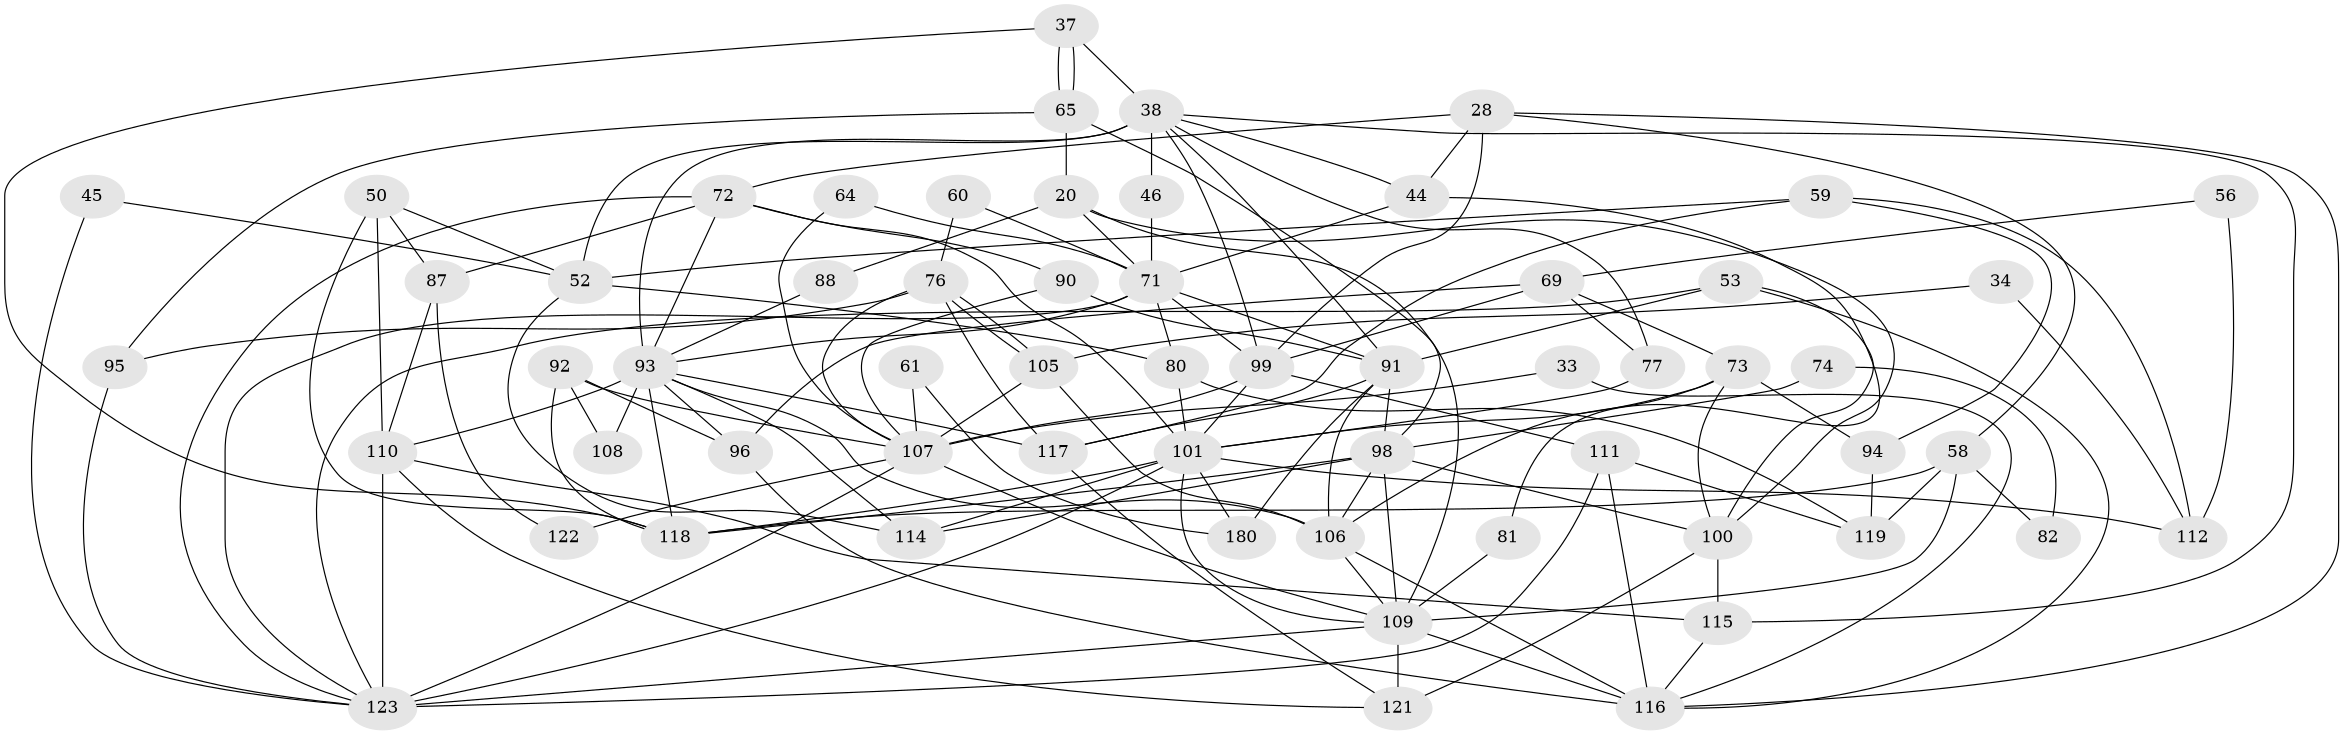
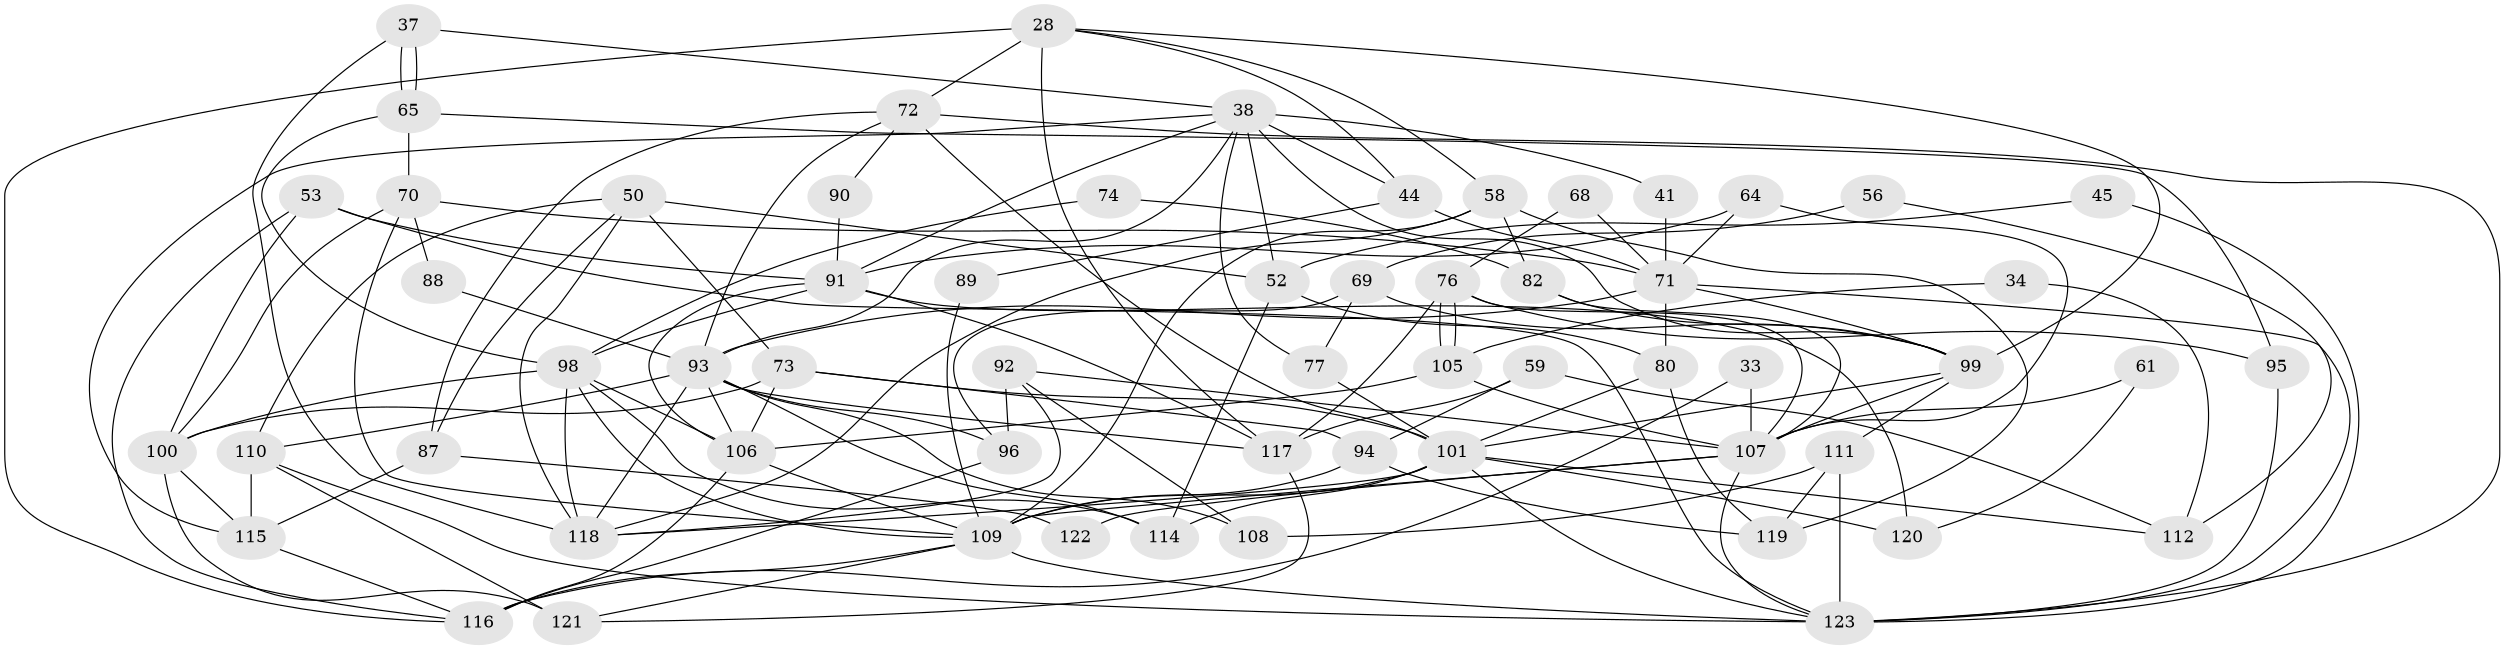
node "60": label "60" -> "68"
node "20": label "20" -> "70"
node "46": label "46" -> "41"
edge "28" -- "117": added
edge "59" -- "52": removed
edge "71" -- "91": now "64" -- "91"
edge "69" -- "73": now "50" -- "73"
edge "82" -- "99": added
edge "90" -- "107": now "82" -- "107"
edge "87" -- "110": now "87" -- "115"
edge "94" -- "109": added
node "180": label "180" -> "120"
node "81": label "81" -> "89"
edge "111" -- "116": now "111" -- "108"
